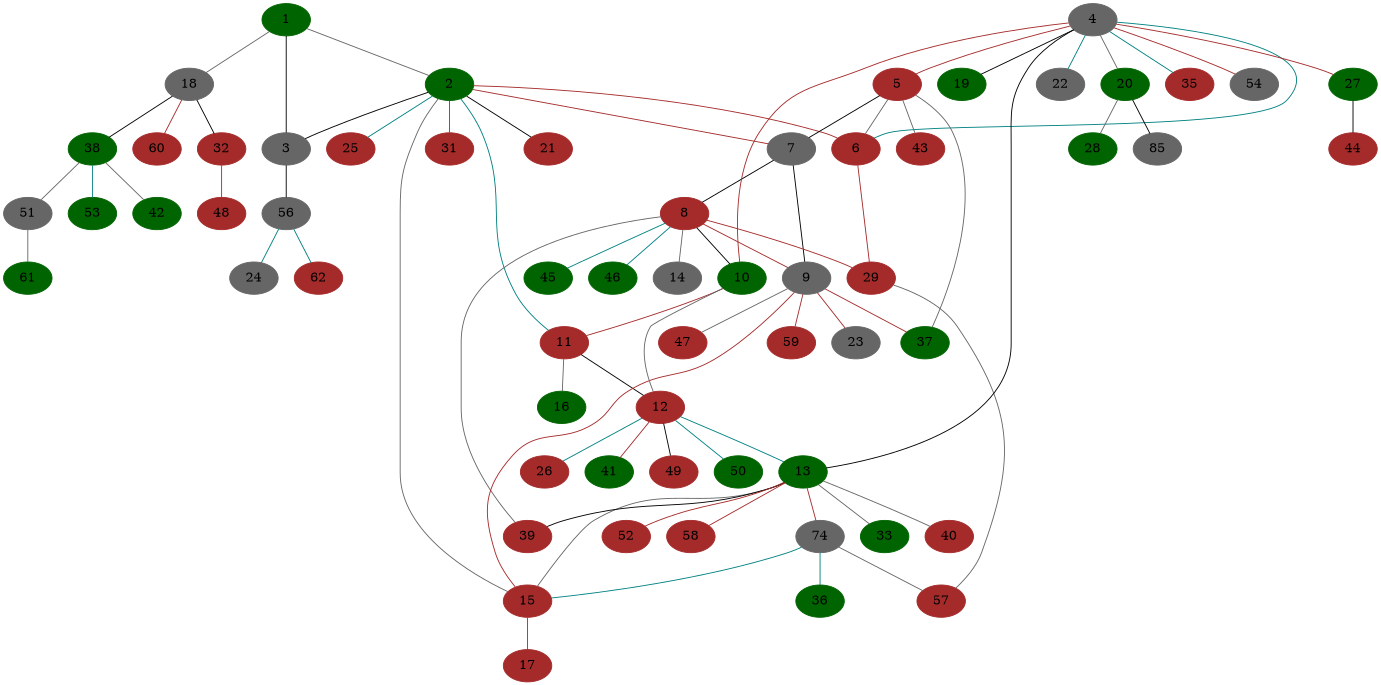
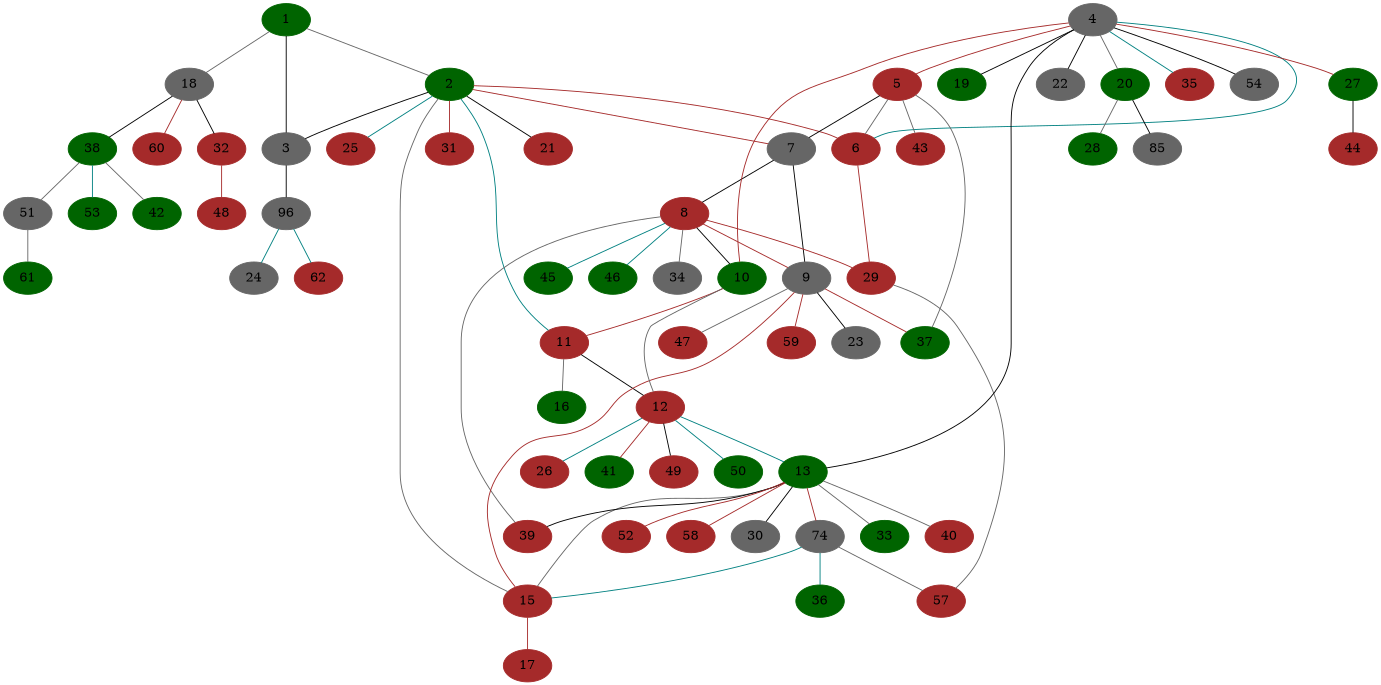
edge "4" -- "54": color brown -> black
edge "4" -- "22": color teal -> black
node "56": label "56" -> "96"
node "14": label "14" -> "34"
edge "9" -- "23": color brown -> black
node "30": added
